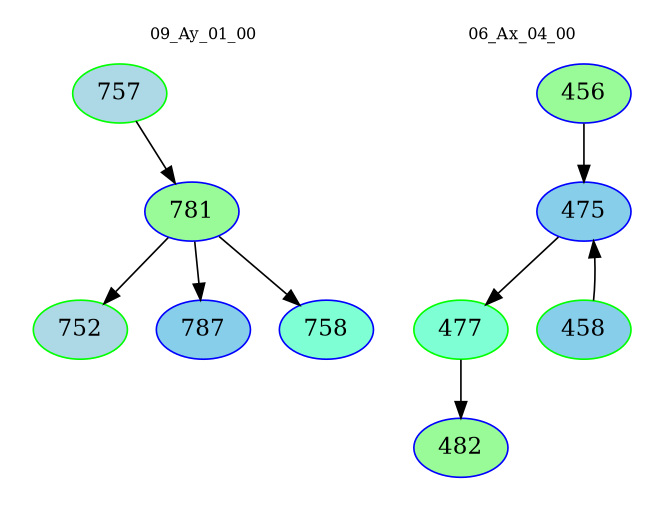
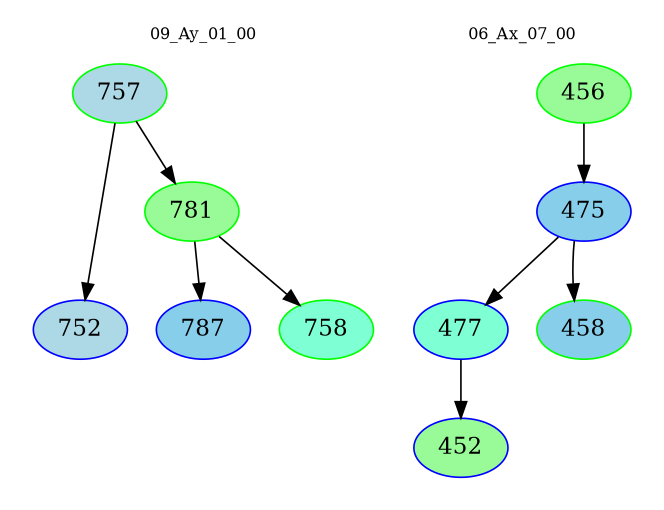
cluster "06_Ax_04_00": label "06_Ax_04_00" -> "06_Ax_07_00"
node "456": color blue -> green
node "781": color blue -> green
edge "781" -> "752": now "757" -> "752"
edge "458" -> "475": reversed
node "752": color green -> blue
node "758": color blue -> green
node "477": color green -> blue
node "482": label "482" -> "452"
